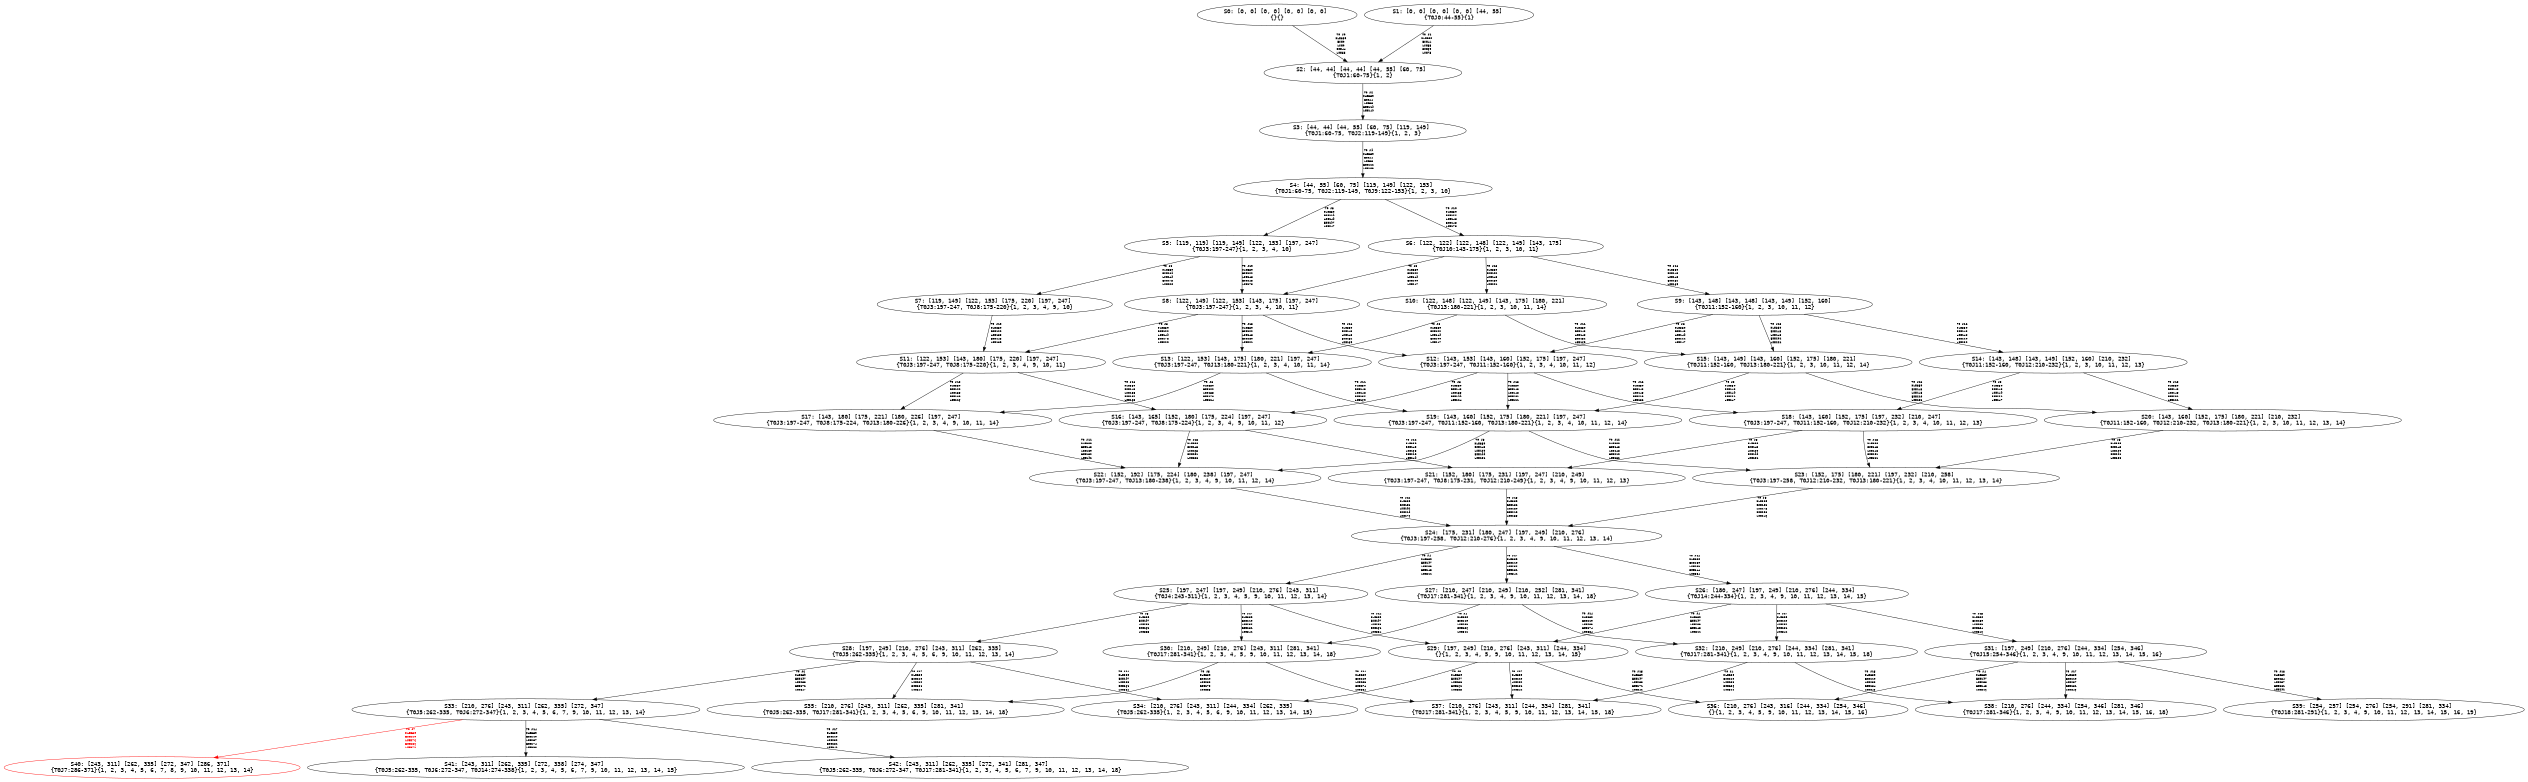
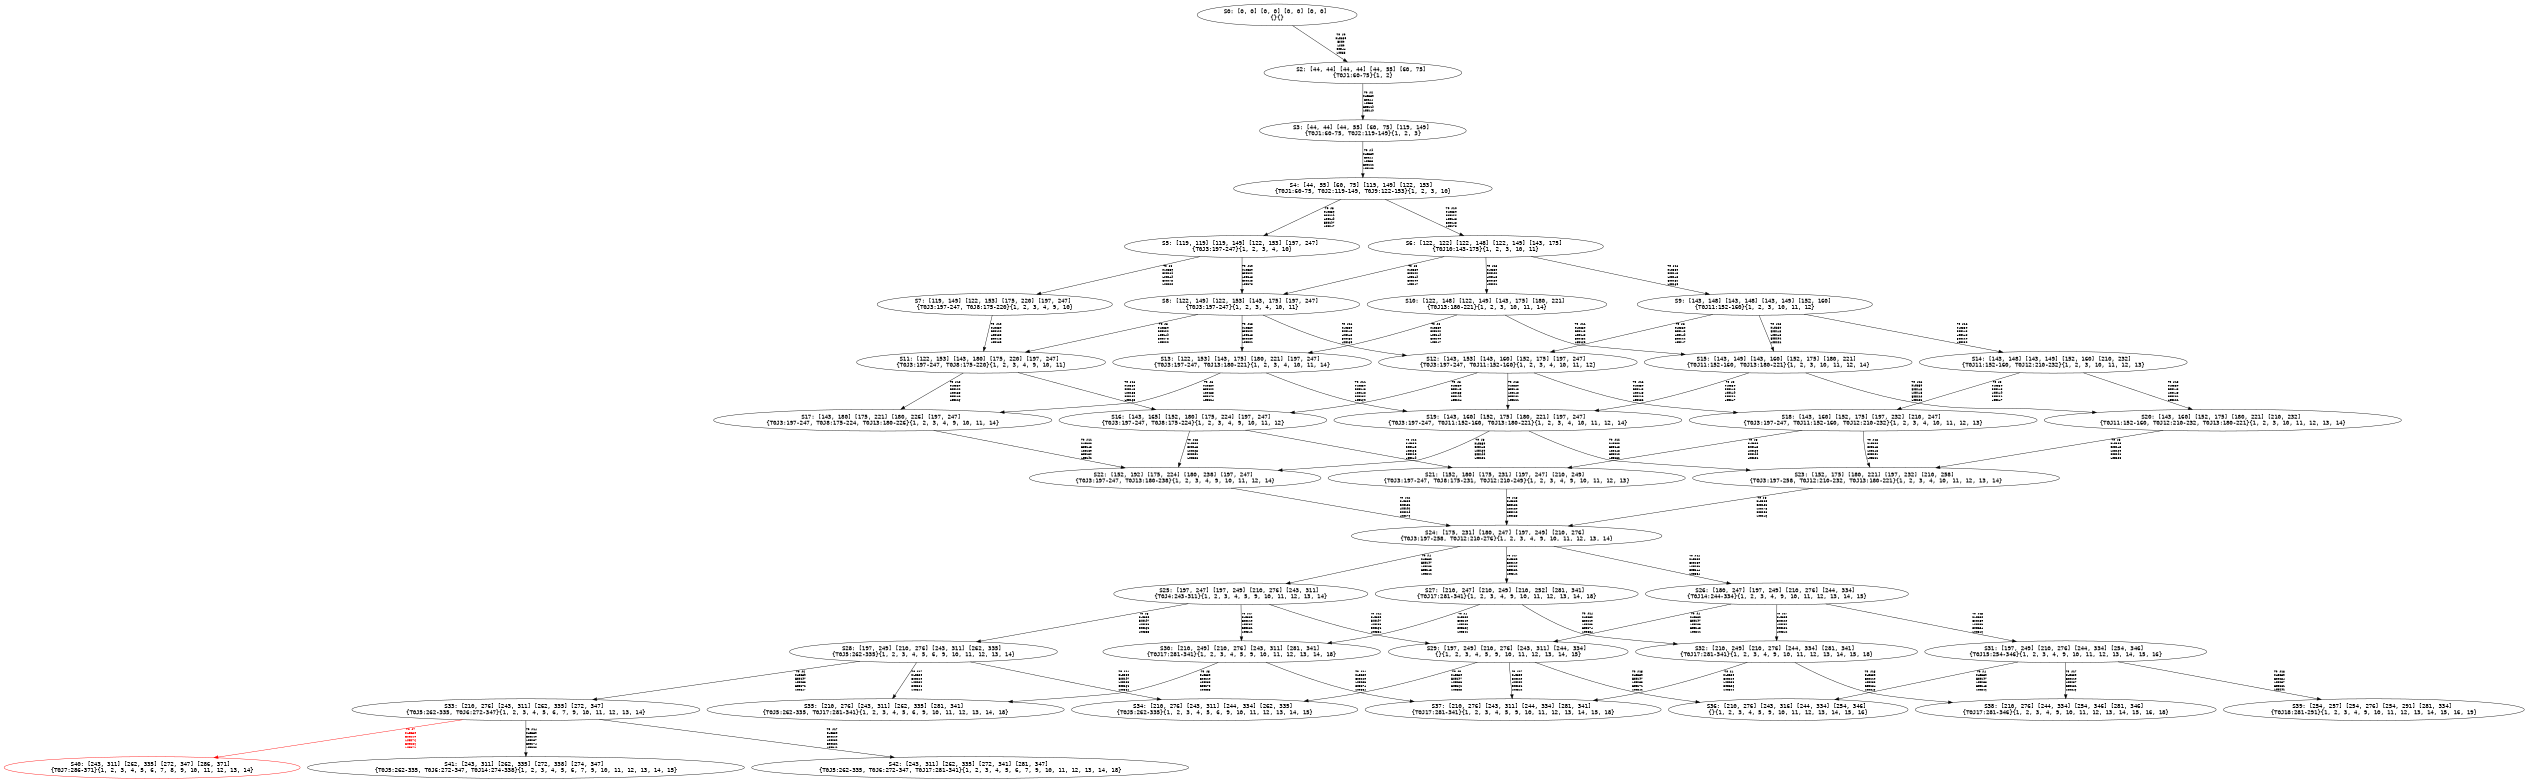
node "S1: [0, 0] [0, 0] [0, 0] [44, 55] {T0J0:44-55}{1}": removed
